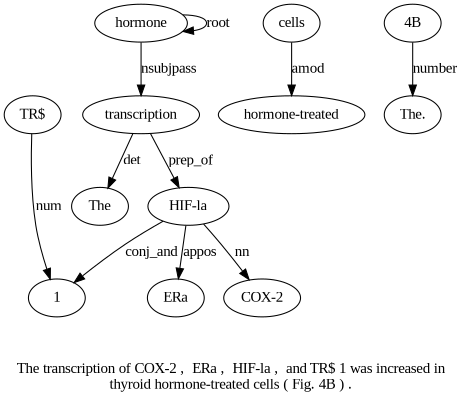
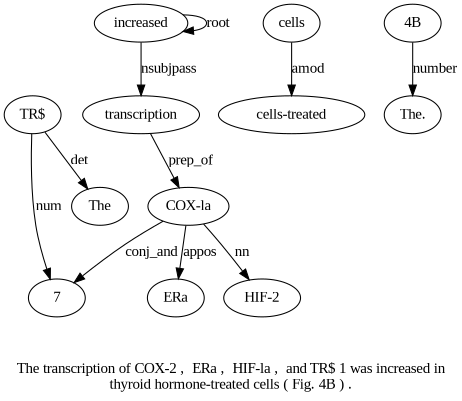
node "hormone": label "hormone" -> "increased"
node "hormone-treated": label "hormone-treated" -> "cells-treated"
edge "transcription" -> "The": now "TR$" -> "The"
node "HIF-la": label "HIF-la" -> "COX-la"
node "1": label "1" -> "7"
node "COX-2": label "COX-2" -> "HIF-2"
